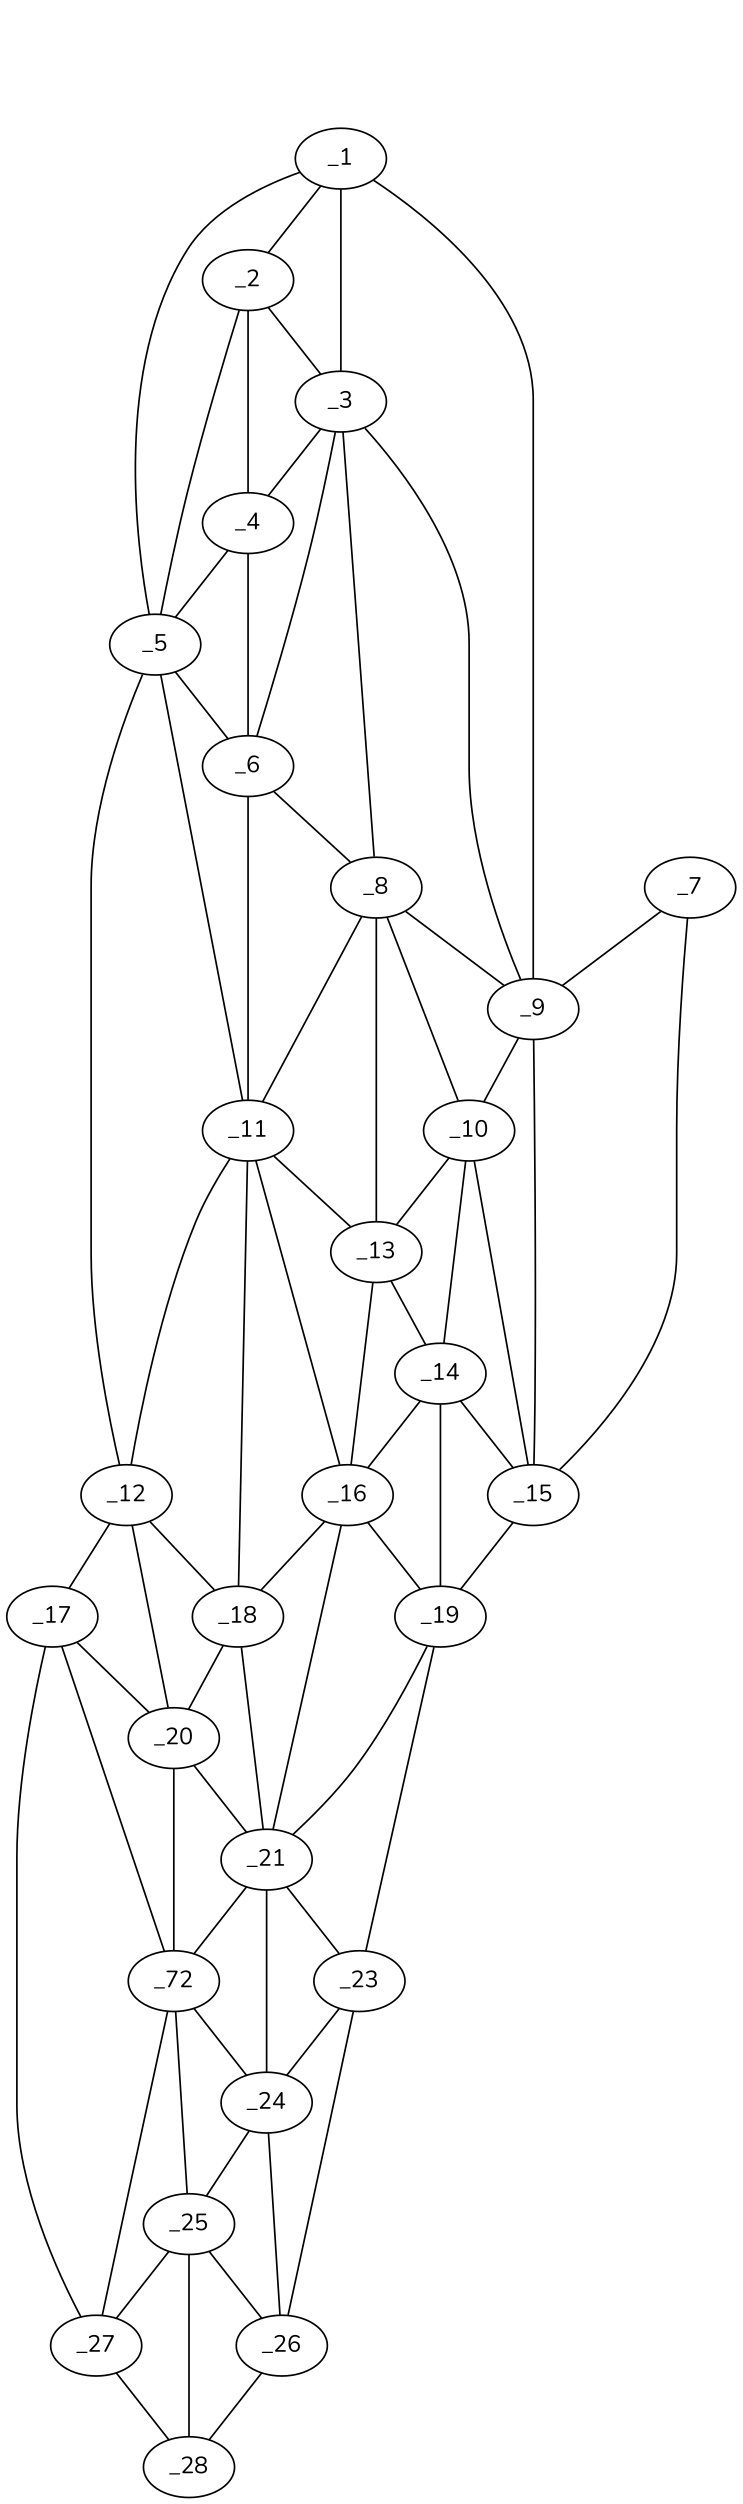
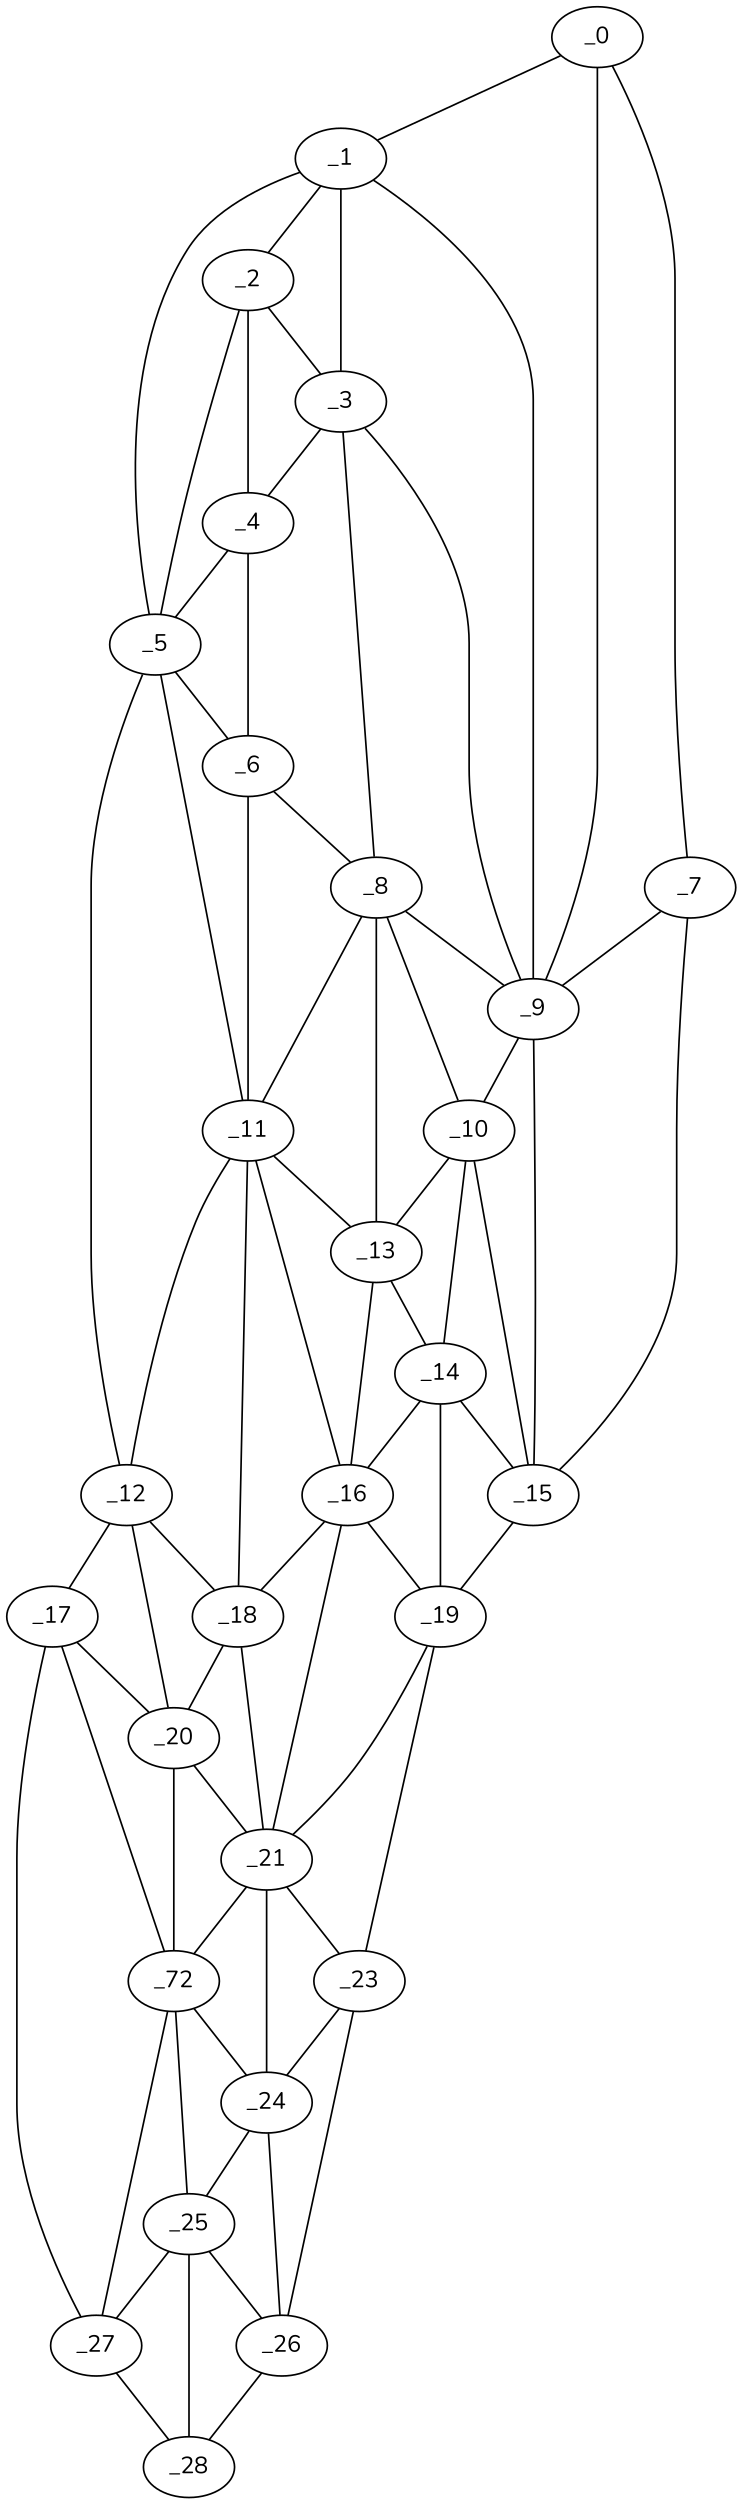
node "_0": added
edge "_3" -- "_6": removed
